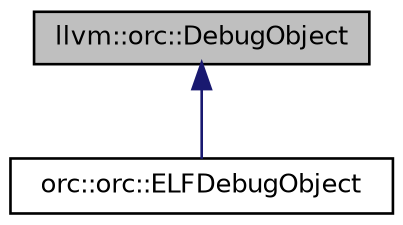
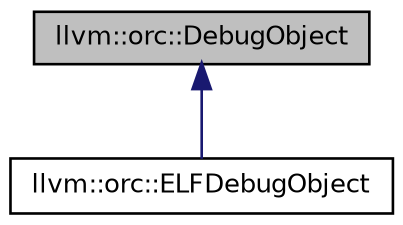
node "orc::orc::ELFDebugObject": label "orc::orc::ELFDebugObject" -> "llvm::orc::ELFDebugObject"
